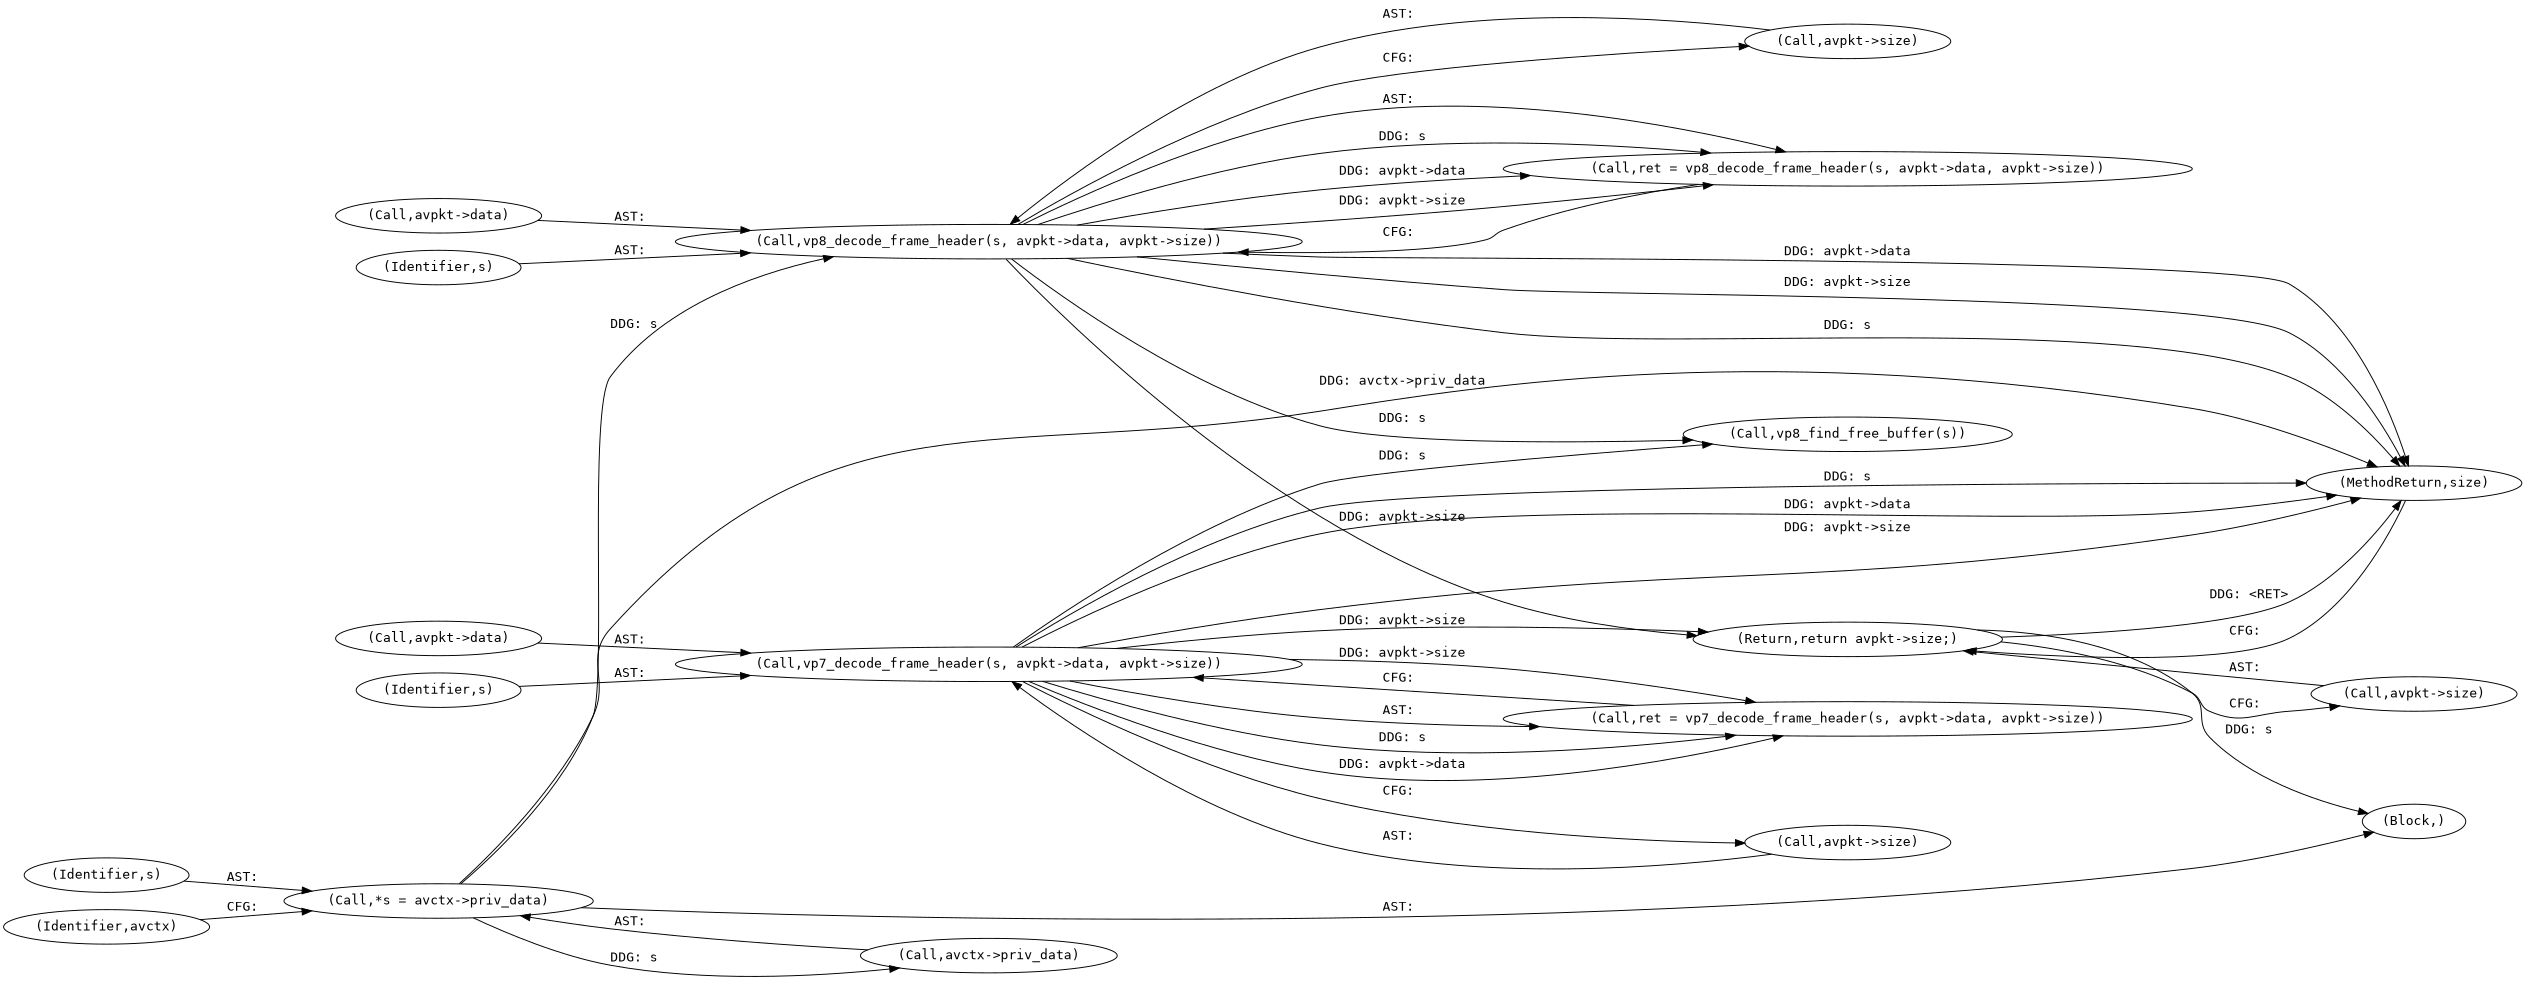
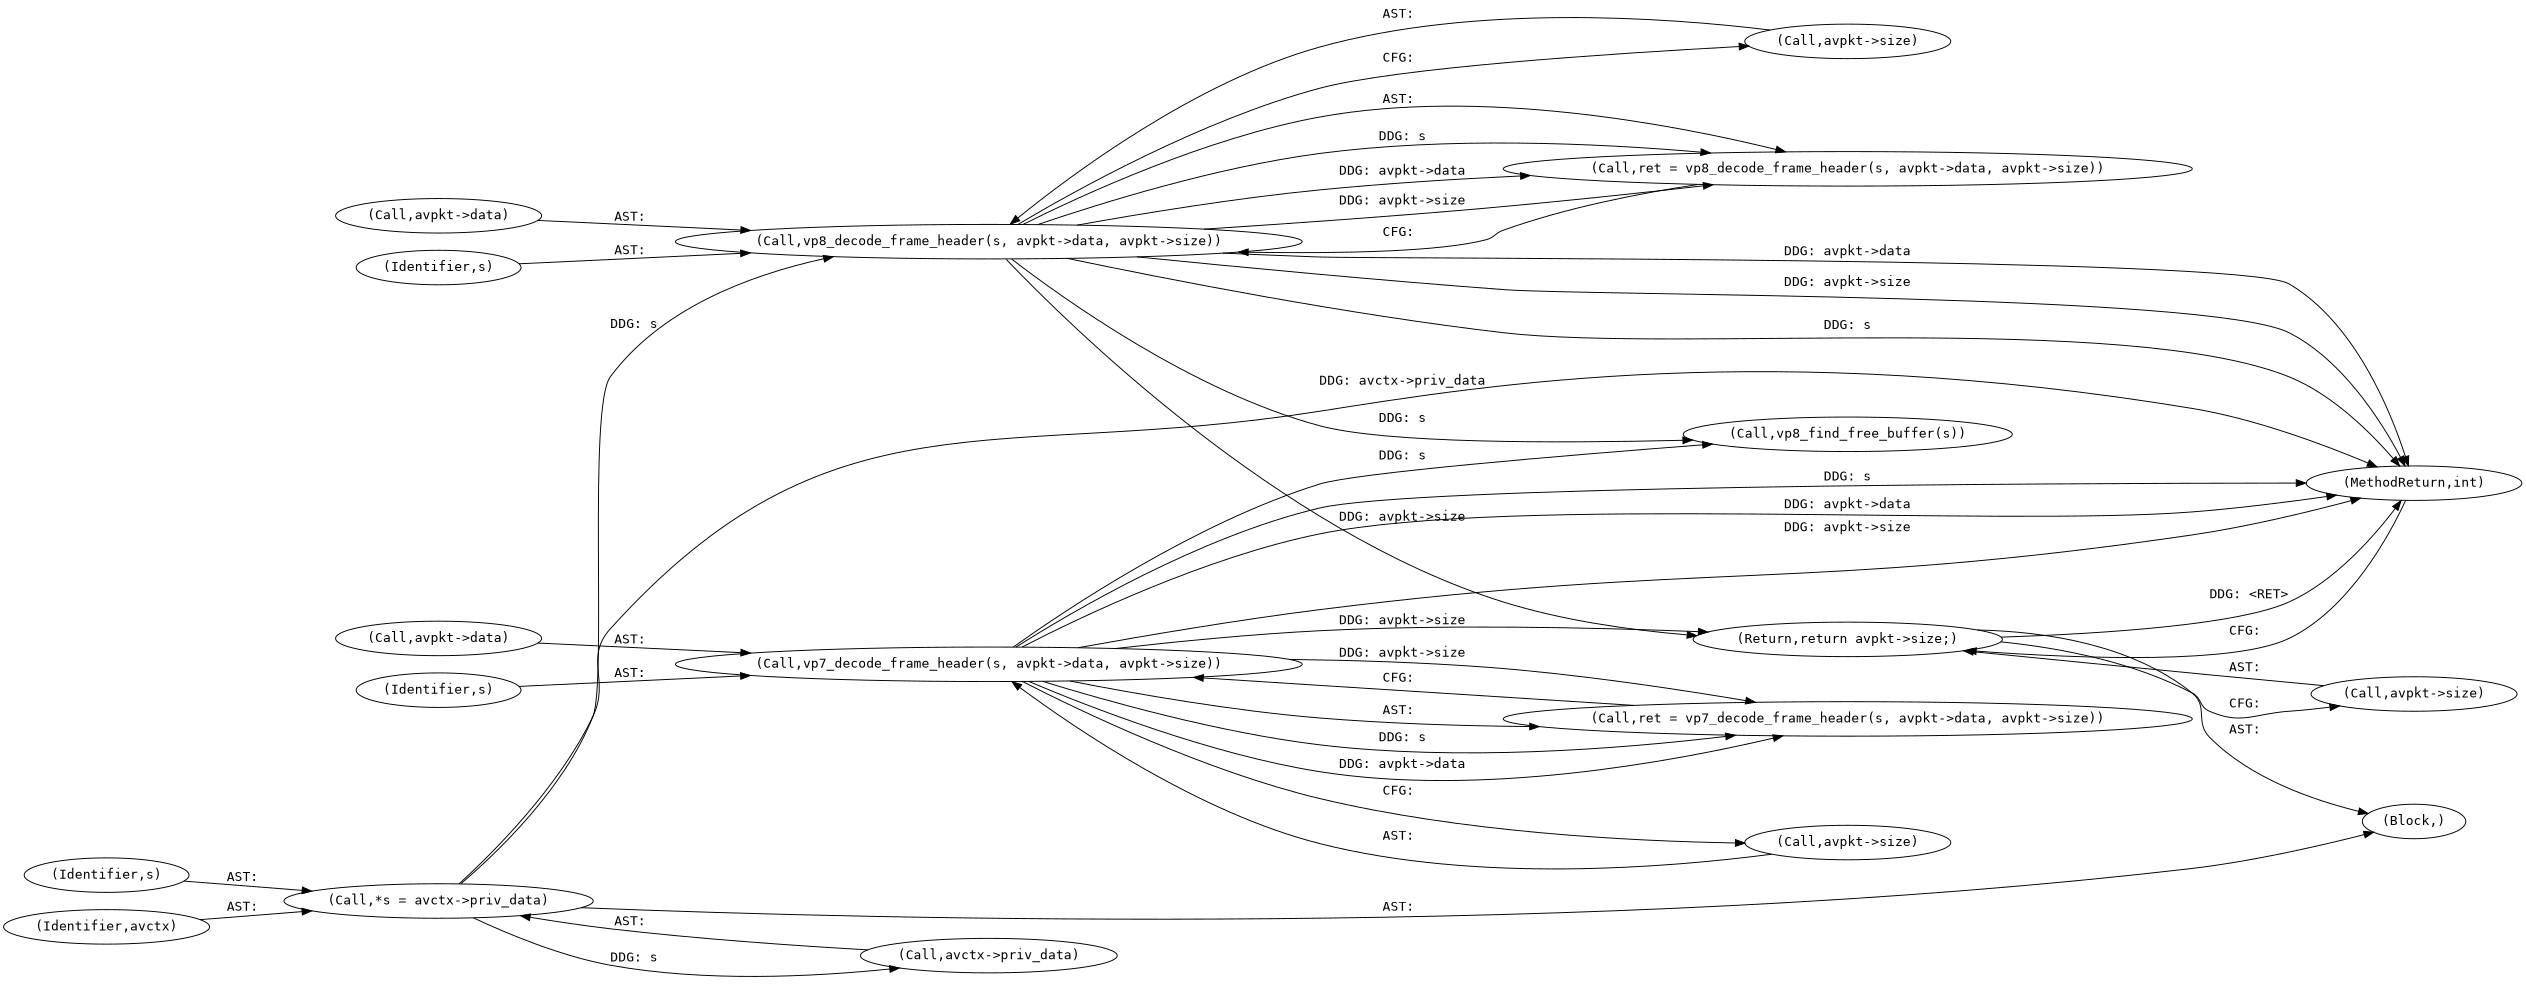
node "(MethodReturn,size)": label "(MethodReturn,size)" -> "(MethodReturn,int)"
edge "(Return,return avpkt->size;)" -> "(Block,)": label "DDG: s" -> "AST: "
edge "(Identifier,avctx)" -> "(Call,*s = avctx->priv_data)": label "CFG: " -> "AST: "
